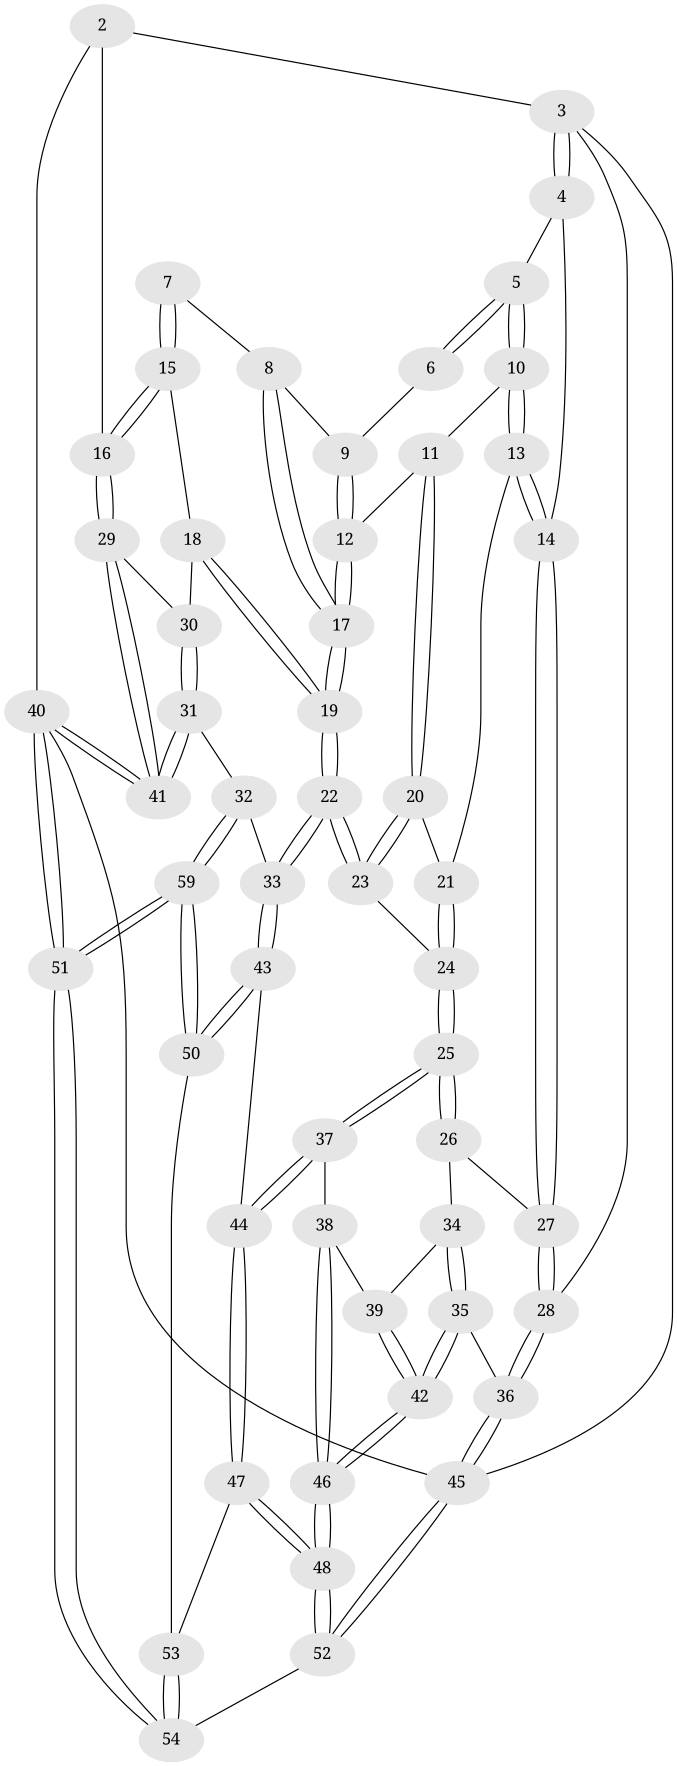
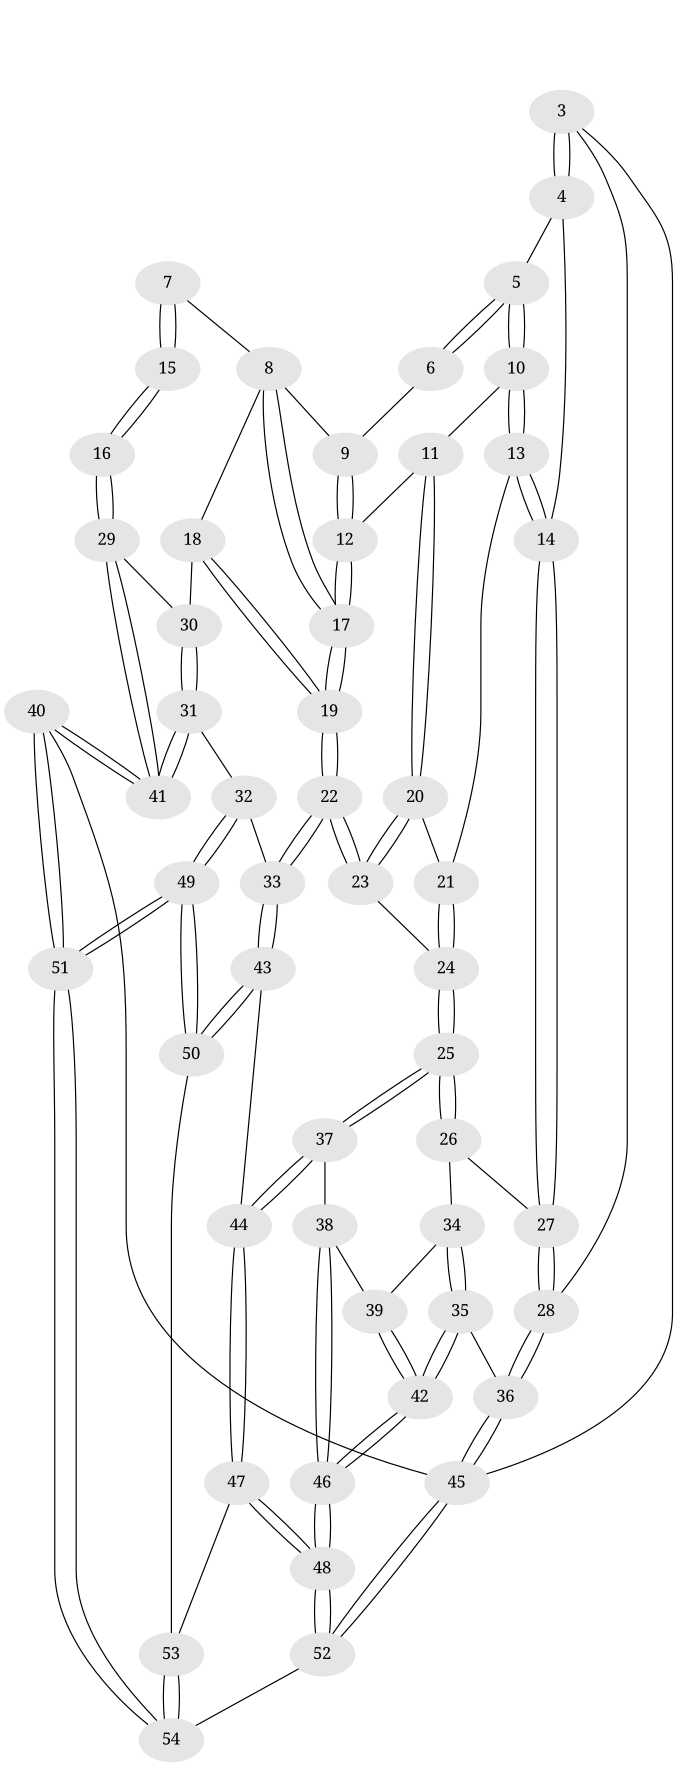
node "2": removed
edge "15" -- "18": now "8" -- "18"
node "59": label "59" -> "49"
